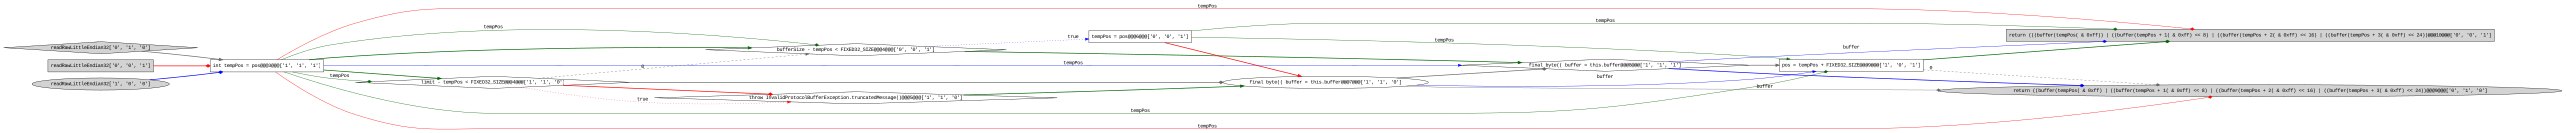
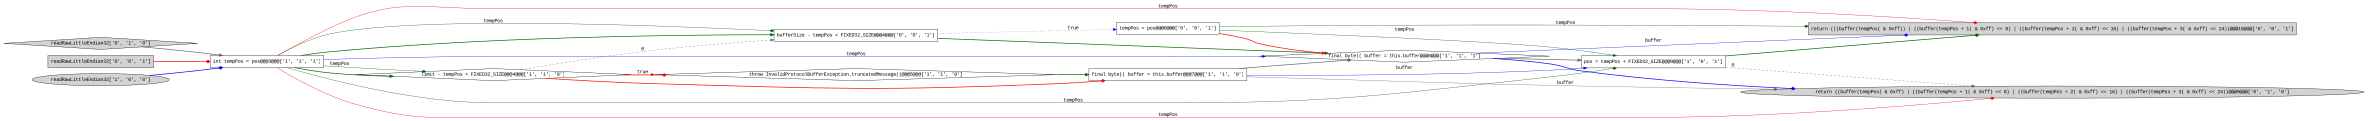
node "bufferSize - tempPos < FIXED32_SIZE@@@4@@@['0', '0', '1']": shape diamond -> box
edge "tempPos = pos@@@6@@@['0', '0', '1']" -> "final byte(( buffer = this.buffer@@@7@@@['1', '1', '0']": now "tempPos = pos@@@6@@@['0', '0', '1']" -> "final byte(( buffer = this.buffer@@@8@@@['1', '1', '1']"
edge "limit - tempPos < FIXED32_SIZE@@@4@@@['1', '1', '0']" -> "final byte(( buffer = this.buffer@@@7@@@['1', '1', '0']": color gray40 -> red
node "final byte(( buffer = this.buffer@@@7@@@['1', '1', '0']": shape ellipse -> box
